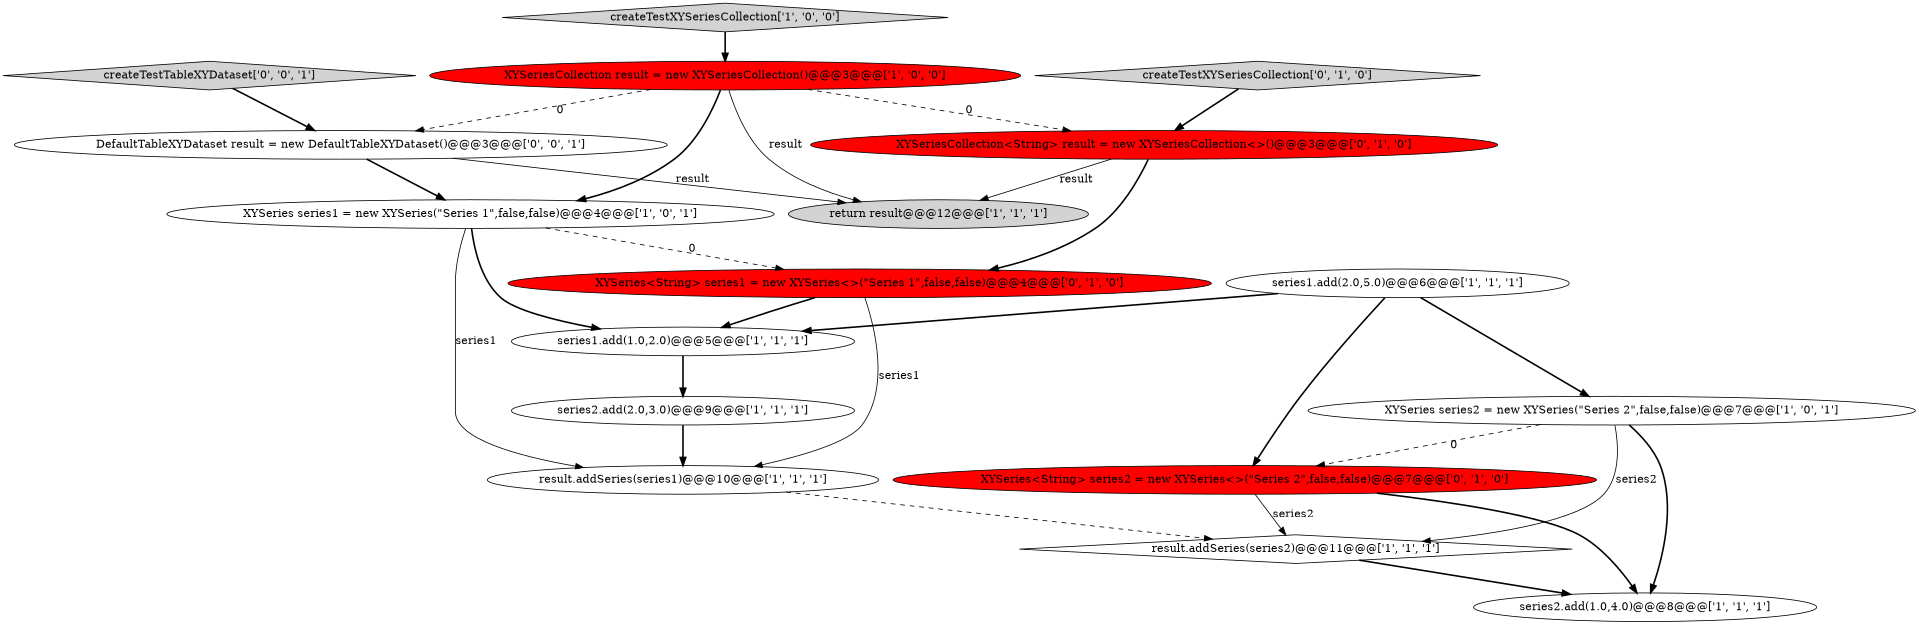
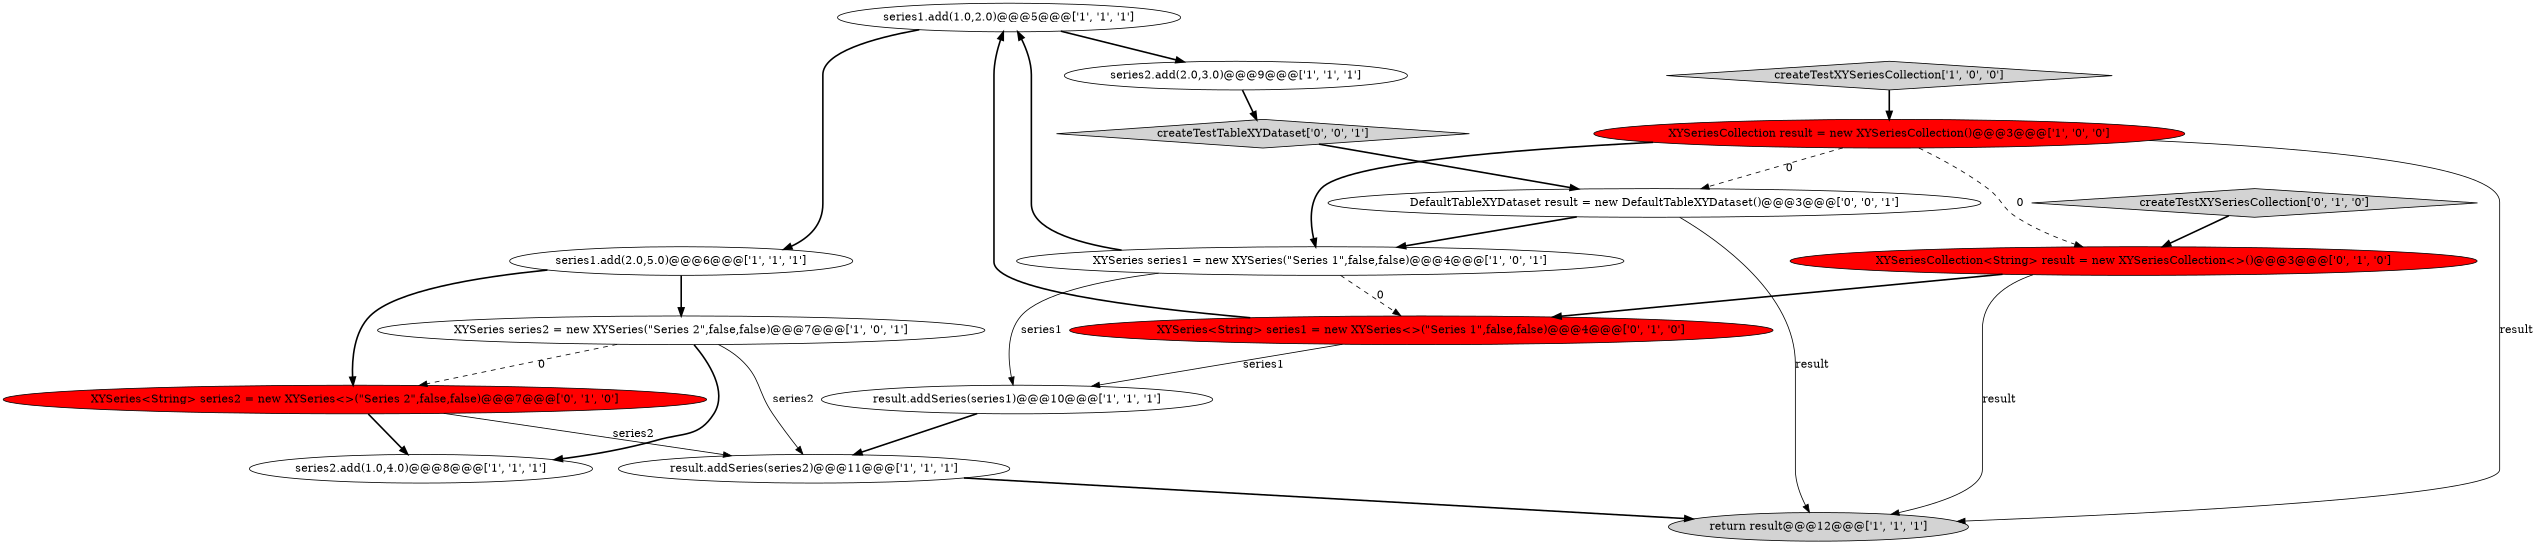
edge "series1.add(2.0,5.0)@@@6@@@['1', '1', '1']" -> "series1.add(1.0,2.0)@@@5@@@['1', '1', '1']": reversed
edge "series2.add(2.0,3.0)@@@9@@@['1', '1', '1']" -> "result.addSeries(series1)@@@10@@@['1', '1', '1']": now "series2.add(2.0,3.0)@@@9@@@['1', '1', '1']" -> "createTestTableXYDataset['0', '0', '1']"
edge "result.addSeries(series1)@@@10@@@['1', '1', '1']" -> "result.addSeries(series2)@@@11@@@['1', '1', '1']": style dashed -> bold
node "result.addSeries(series2)@@@11@@@['1', '1', '1']": shape diamond -> ellipse
edge "result.addSeries(series2)@@@11@@@['1', '1', '1']" -> "series2.add(1.0,4.0)@@@8@@@['1', '1', '1']": now "result.addSeries(series2)@@@11@@@['1', '1', '1']" -> "return result@@@12@@@['1', '1', '1']"
